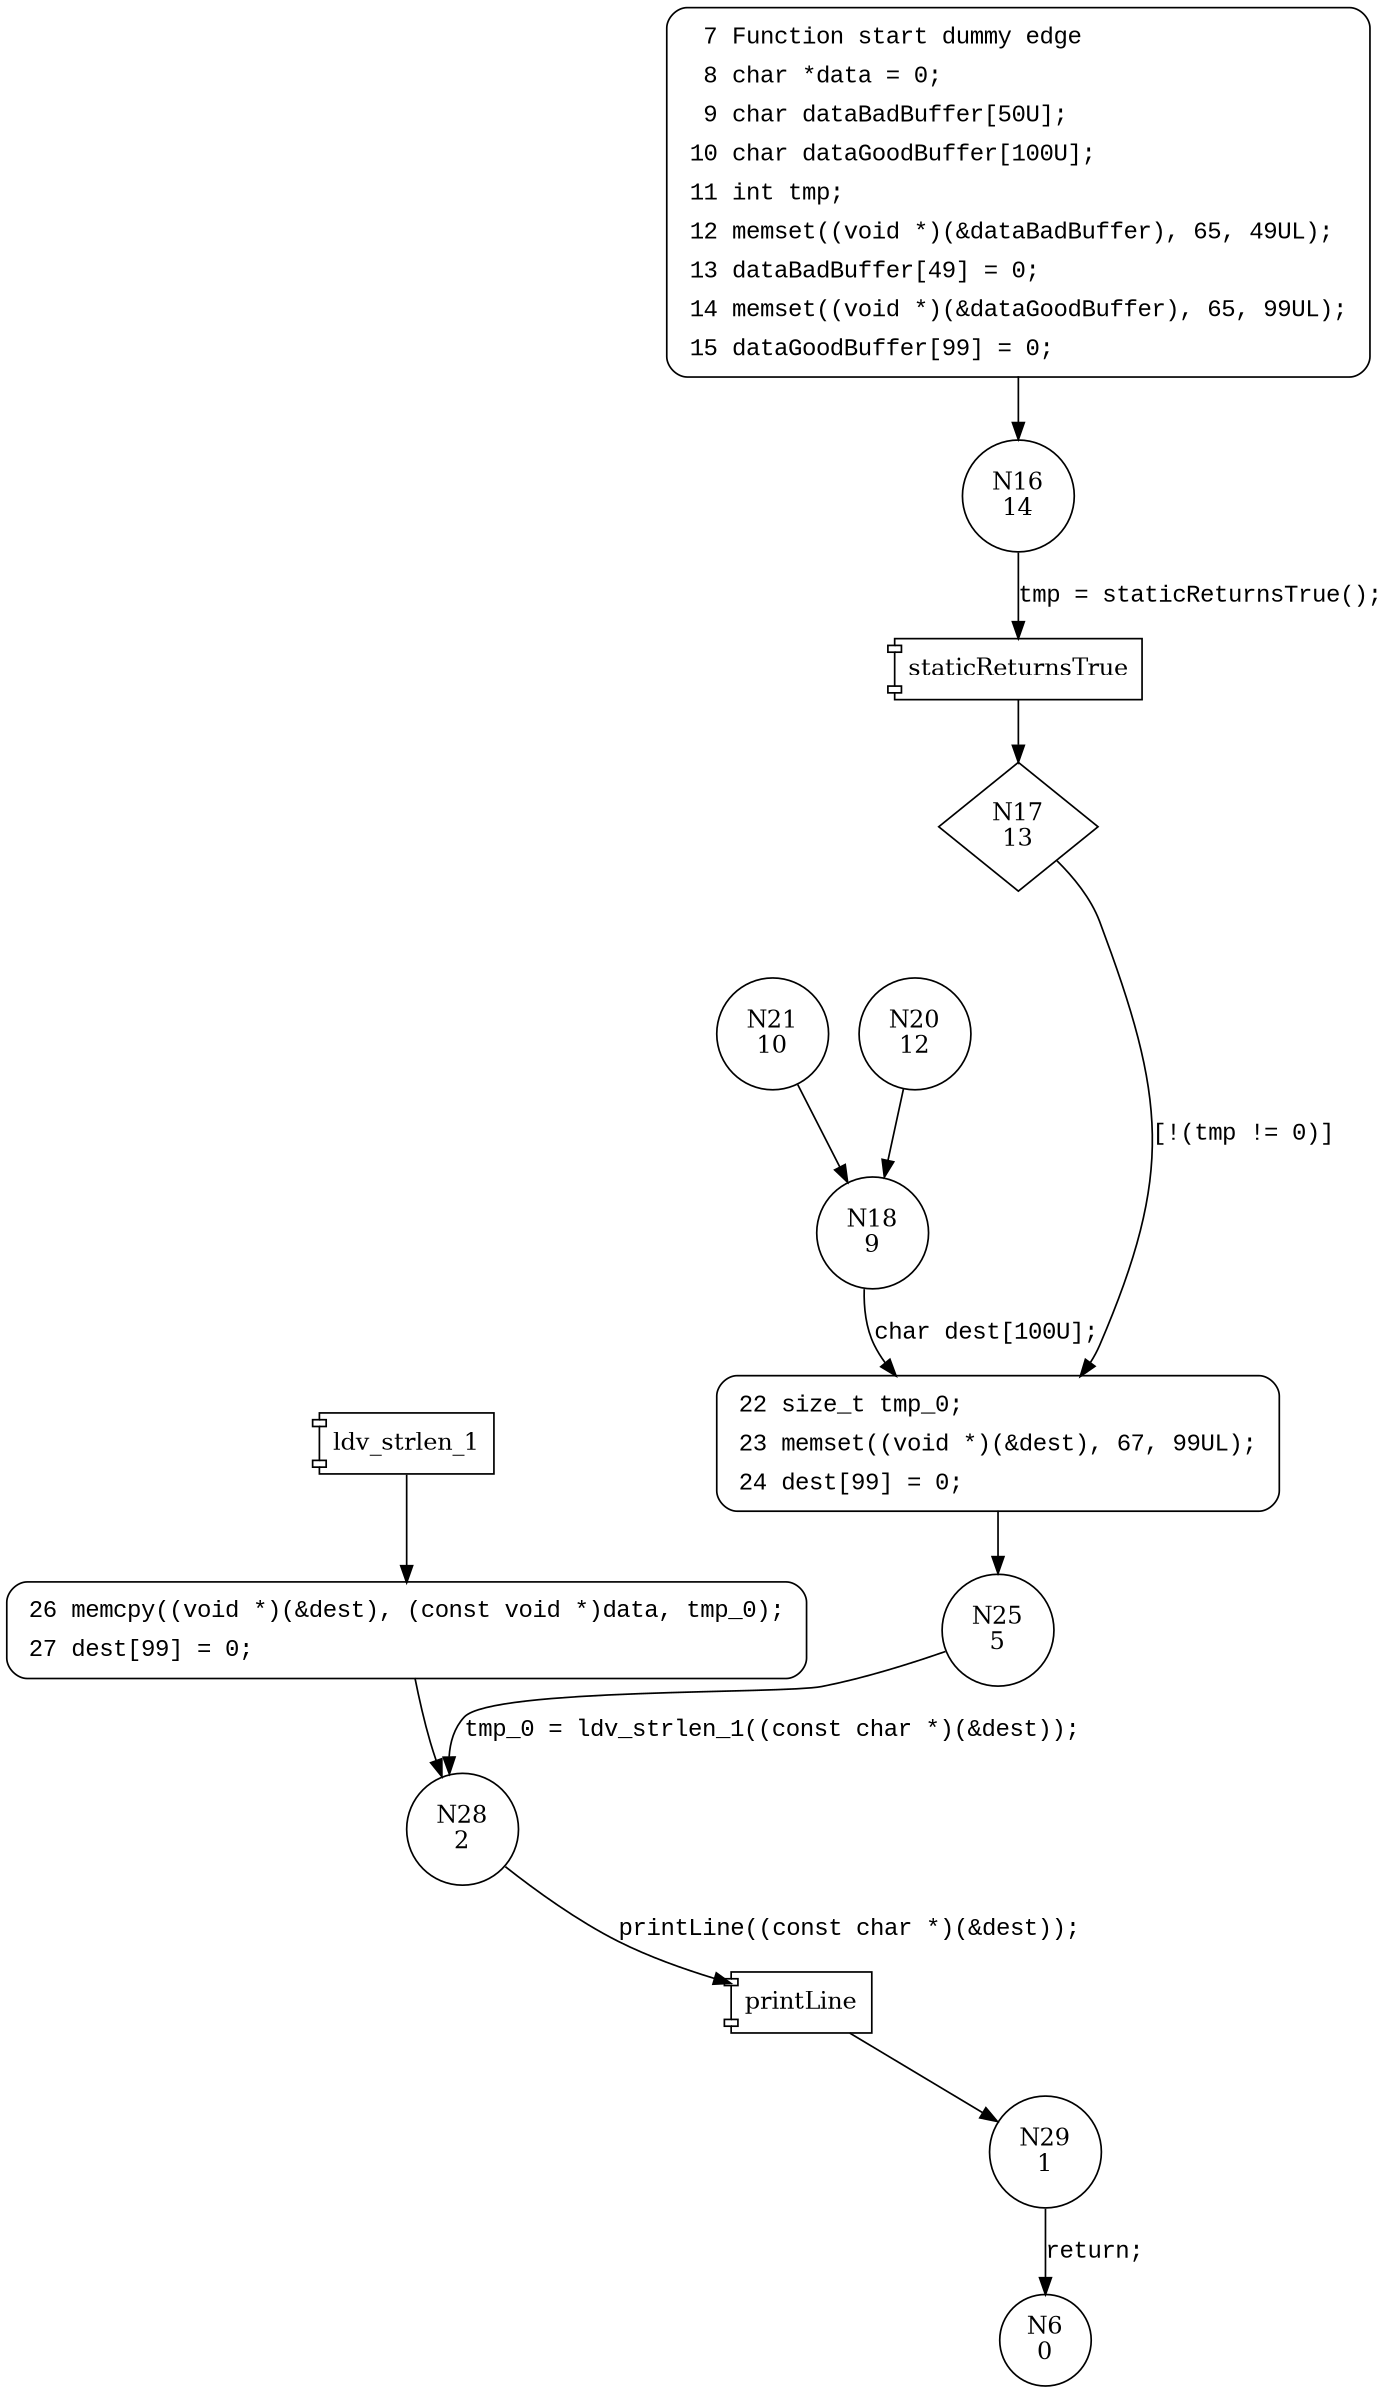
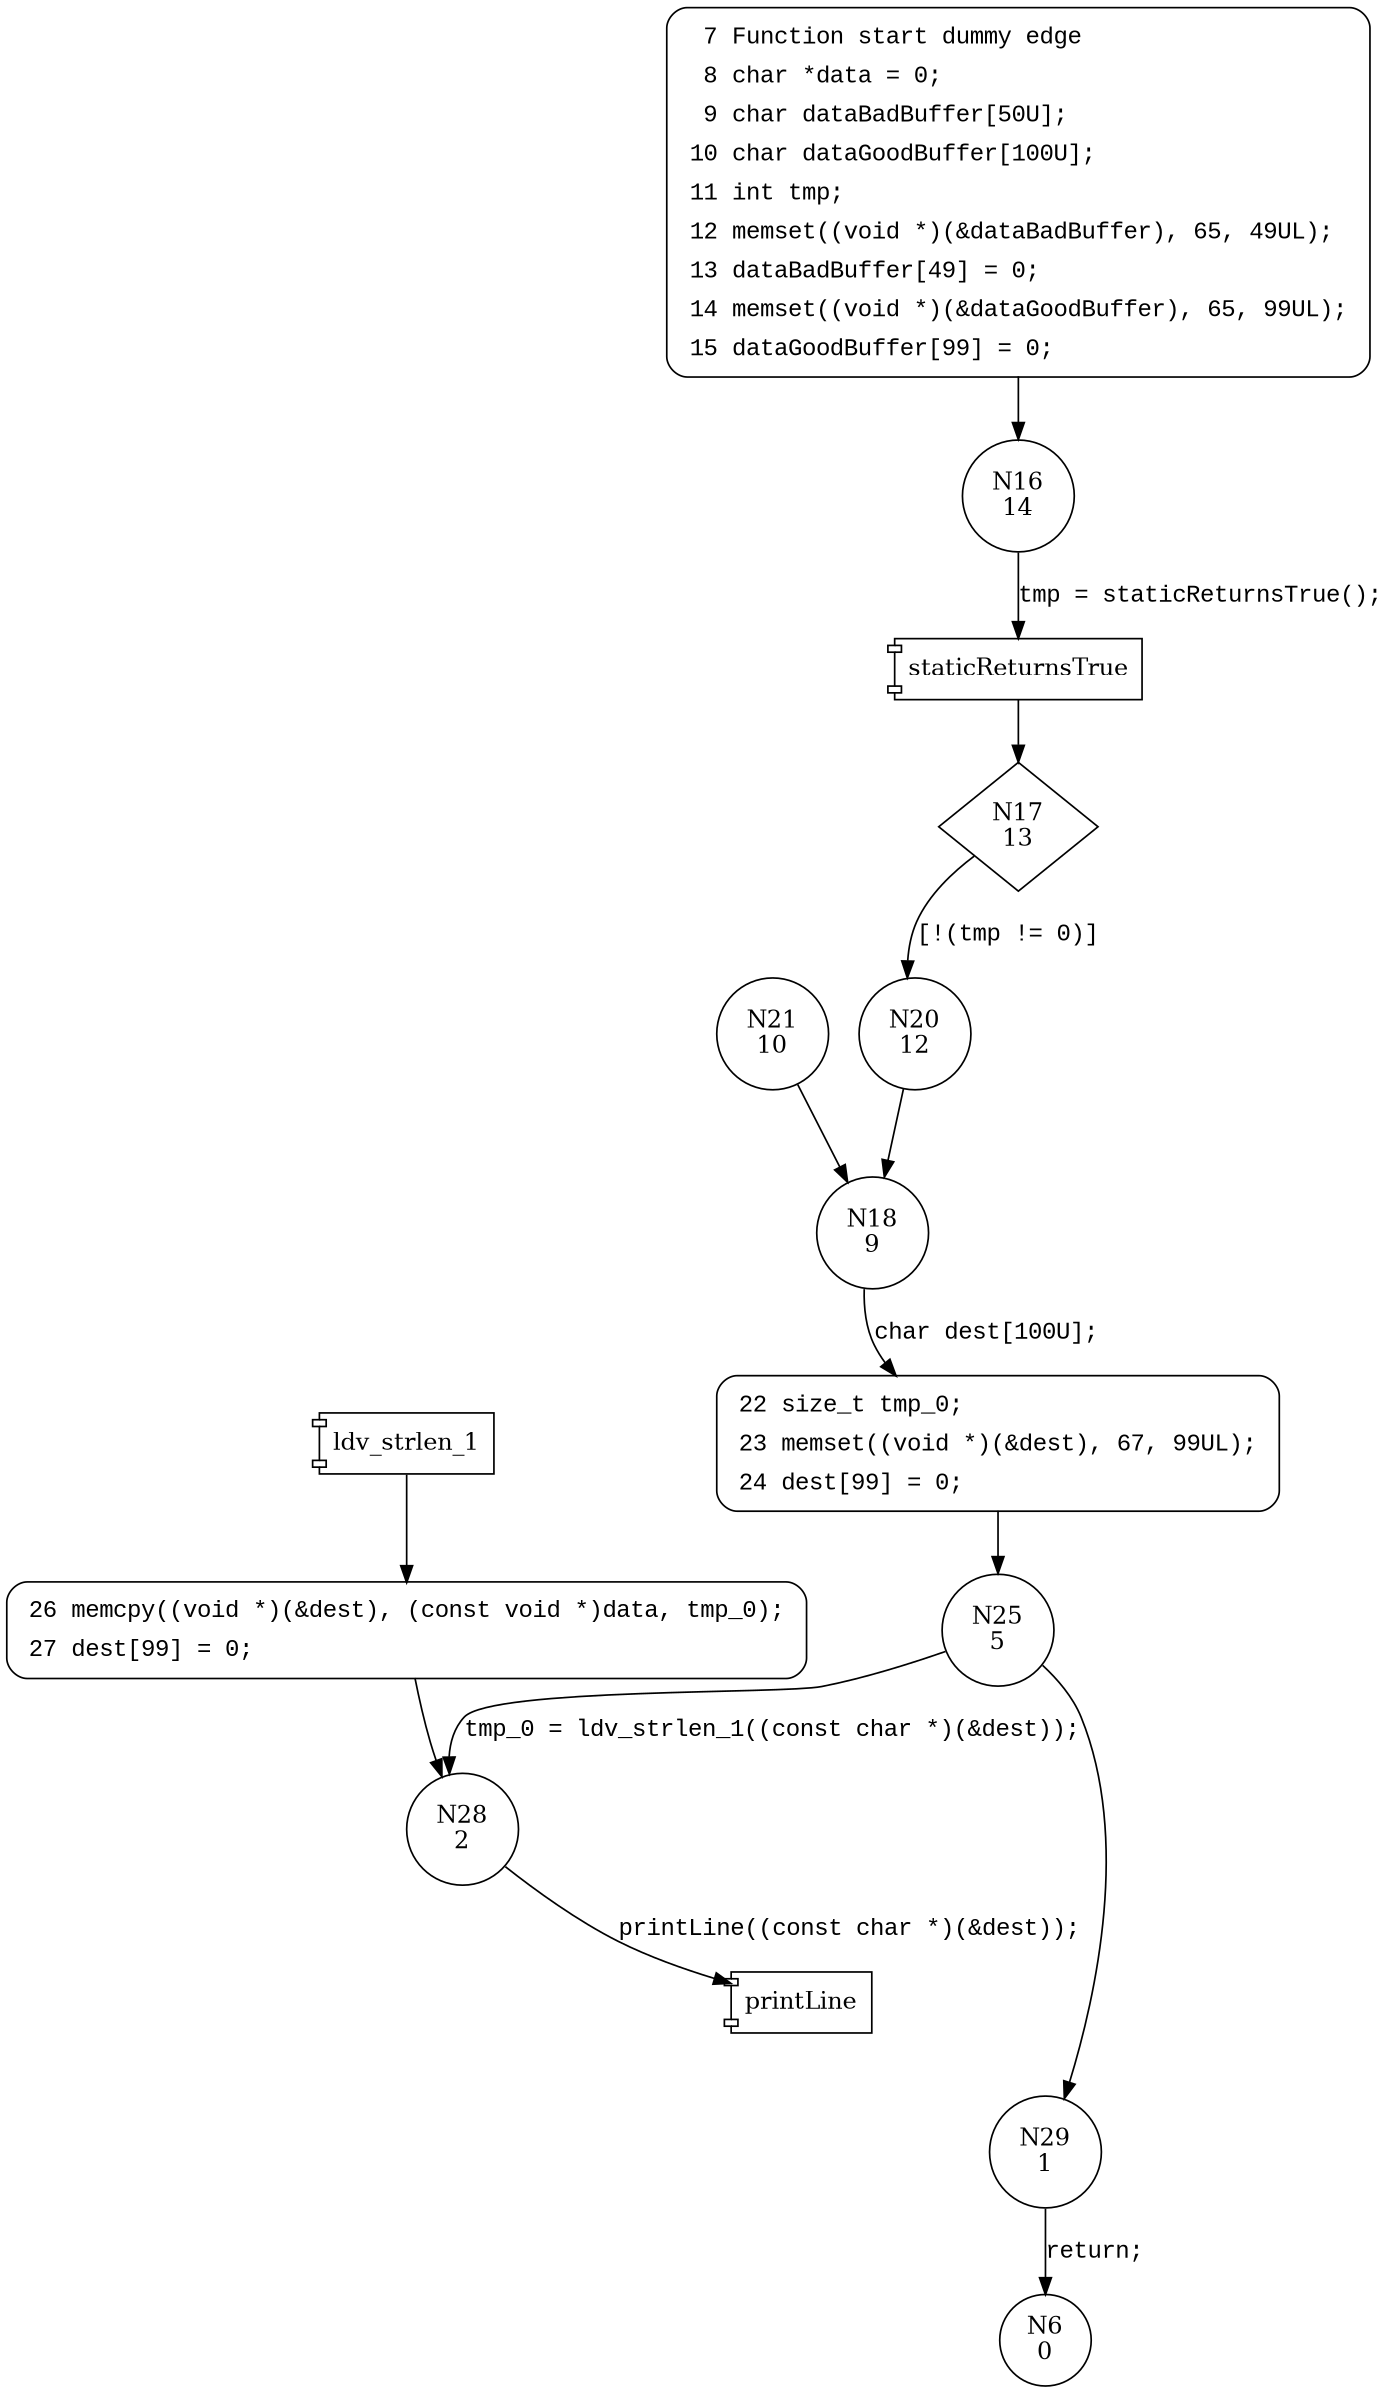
edge "N17 13" -> "22": now "N17 13" -> "N20 12"
edge "printLine" -> "N29 1": now "N25 5" -> "N29 1"
